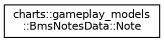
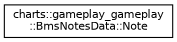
node "charts::gameplay_models ::BmsNotesData::Note": label "charts::gameplay_models ::BmsNotesData::Note" -> "charts::gameplay_gameplay ::BmsNotesData::Note"
